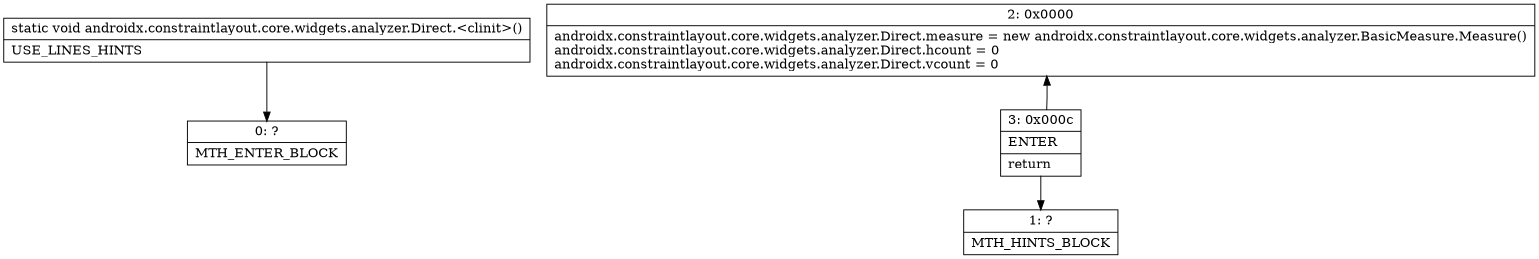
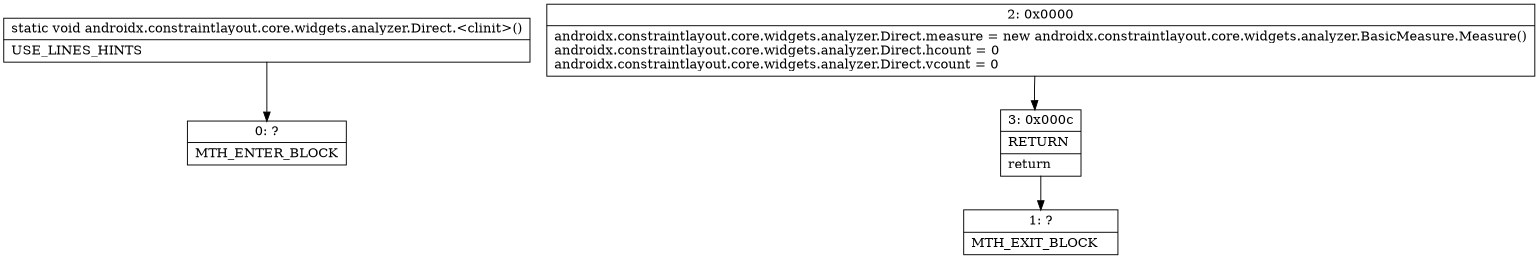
edge "3: 0x000c" -> "2: 0x0000": reversed
node "3: 0x000c": text "ENTER" -> "RETURN"
node "1: ?": text "MTH_HINTS_BLOCK" -> "MTH_EXIT_BLOCK"
